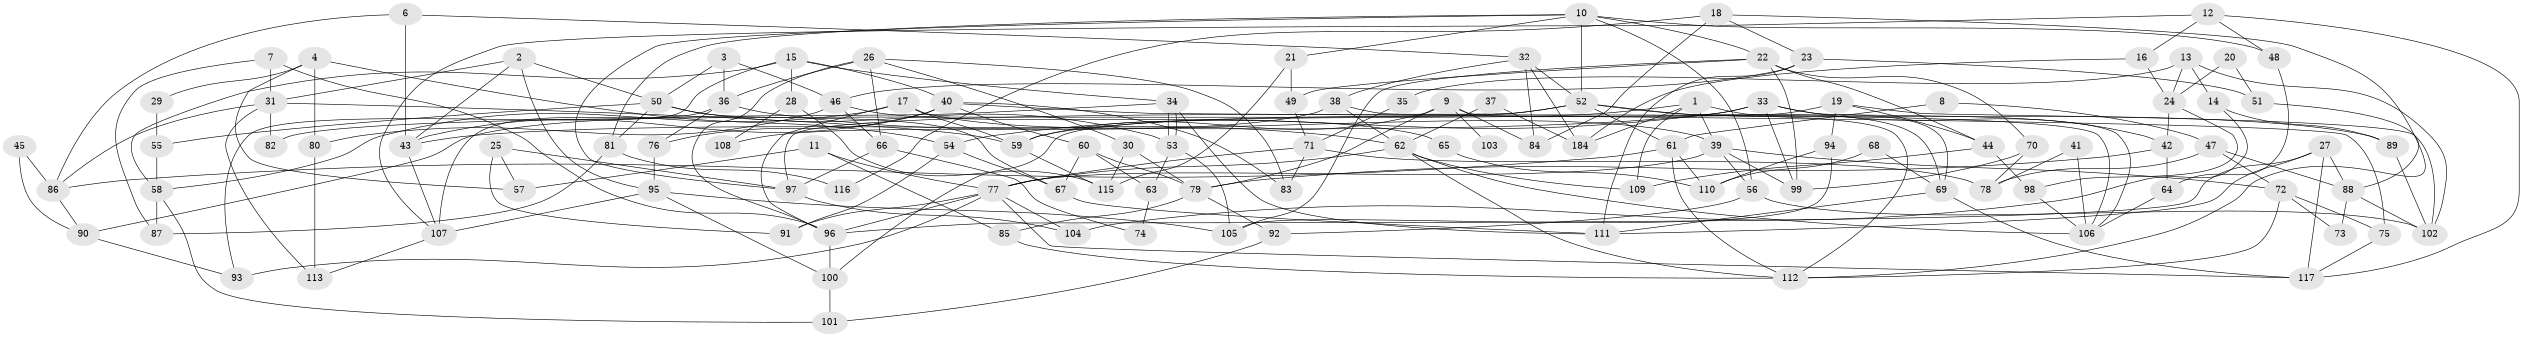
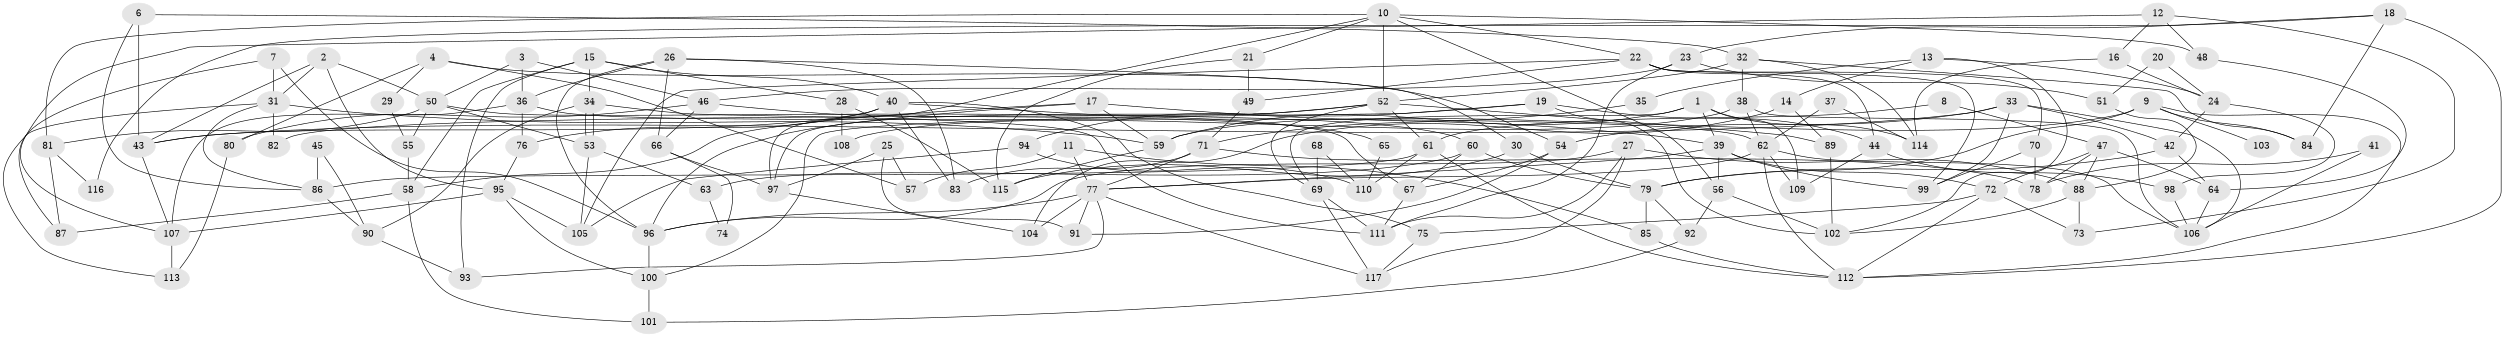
edge "12" -- "117": now "12" -- "73"
node "184": label "184" -> "114"
edge "47" -- "64": added
